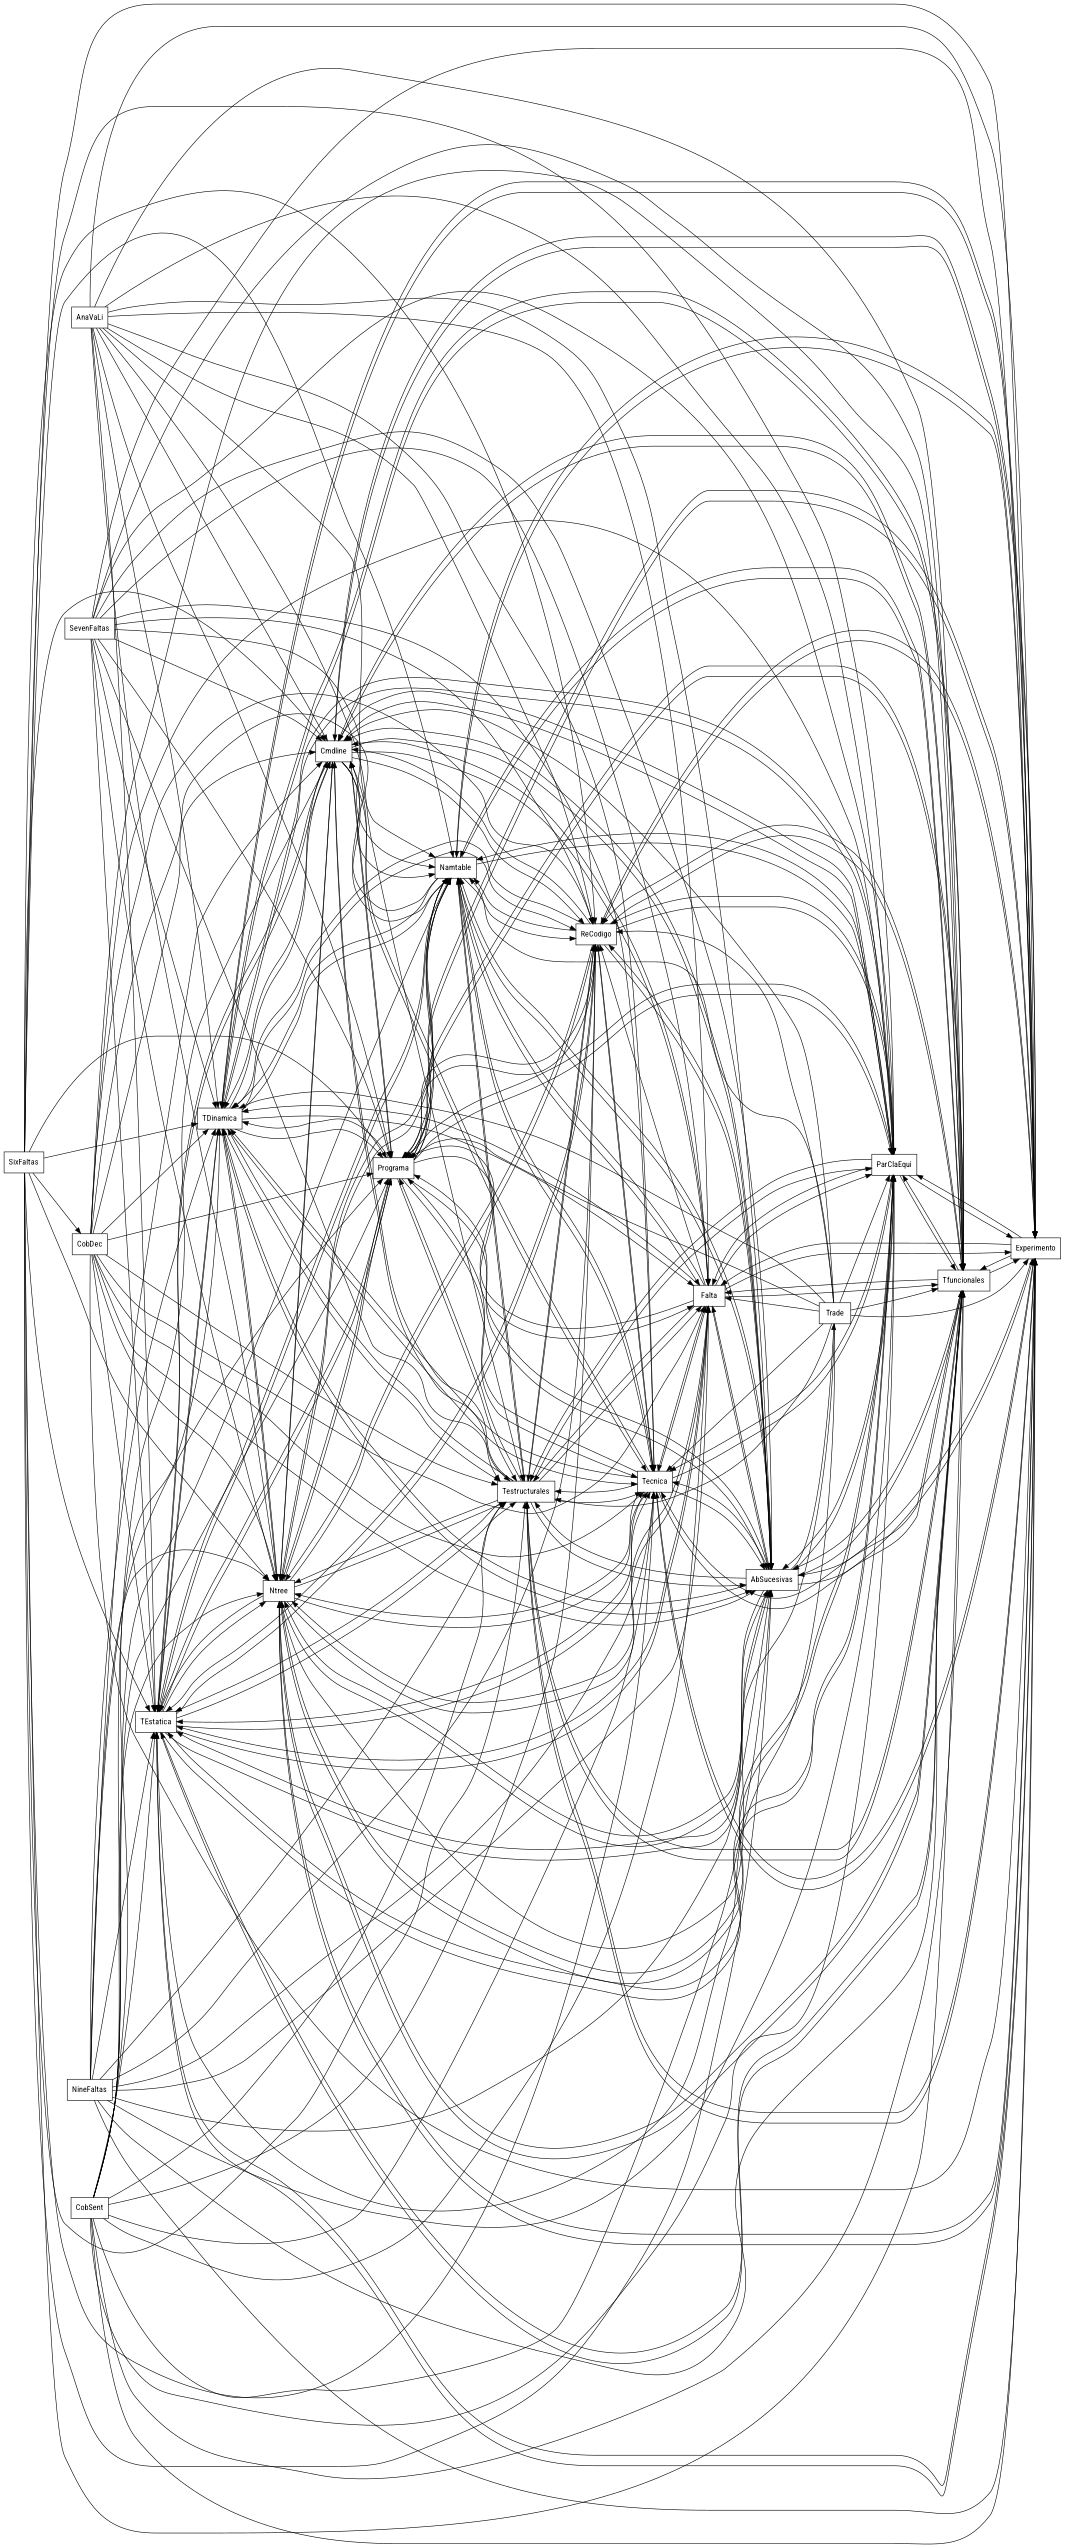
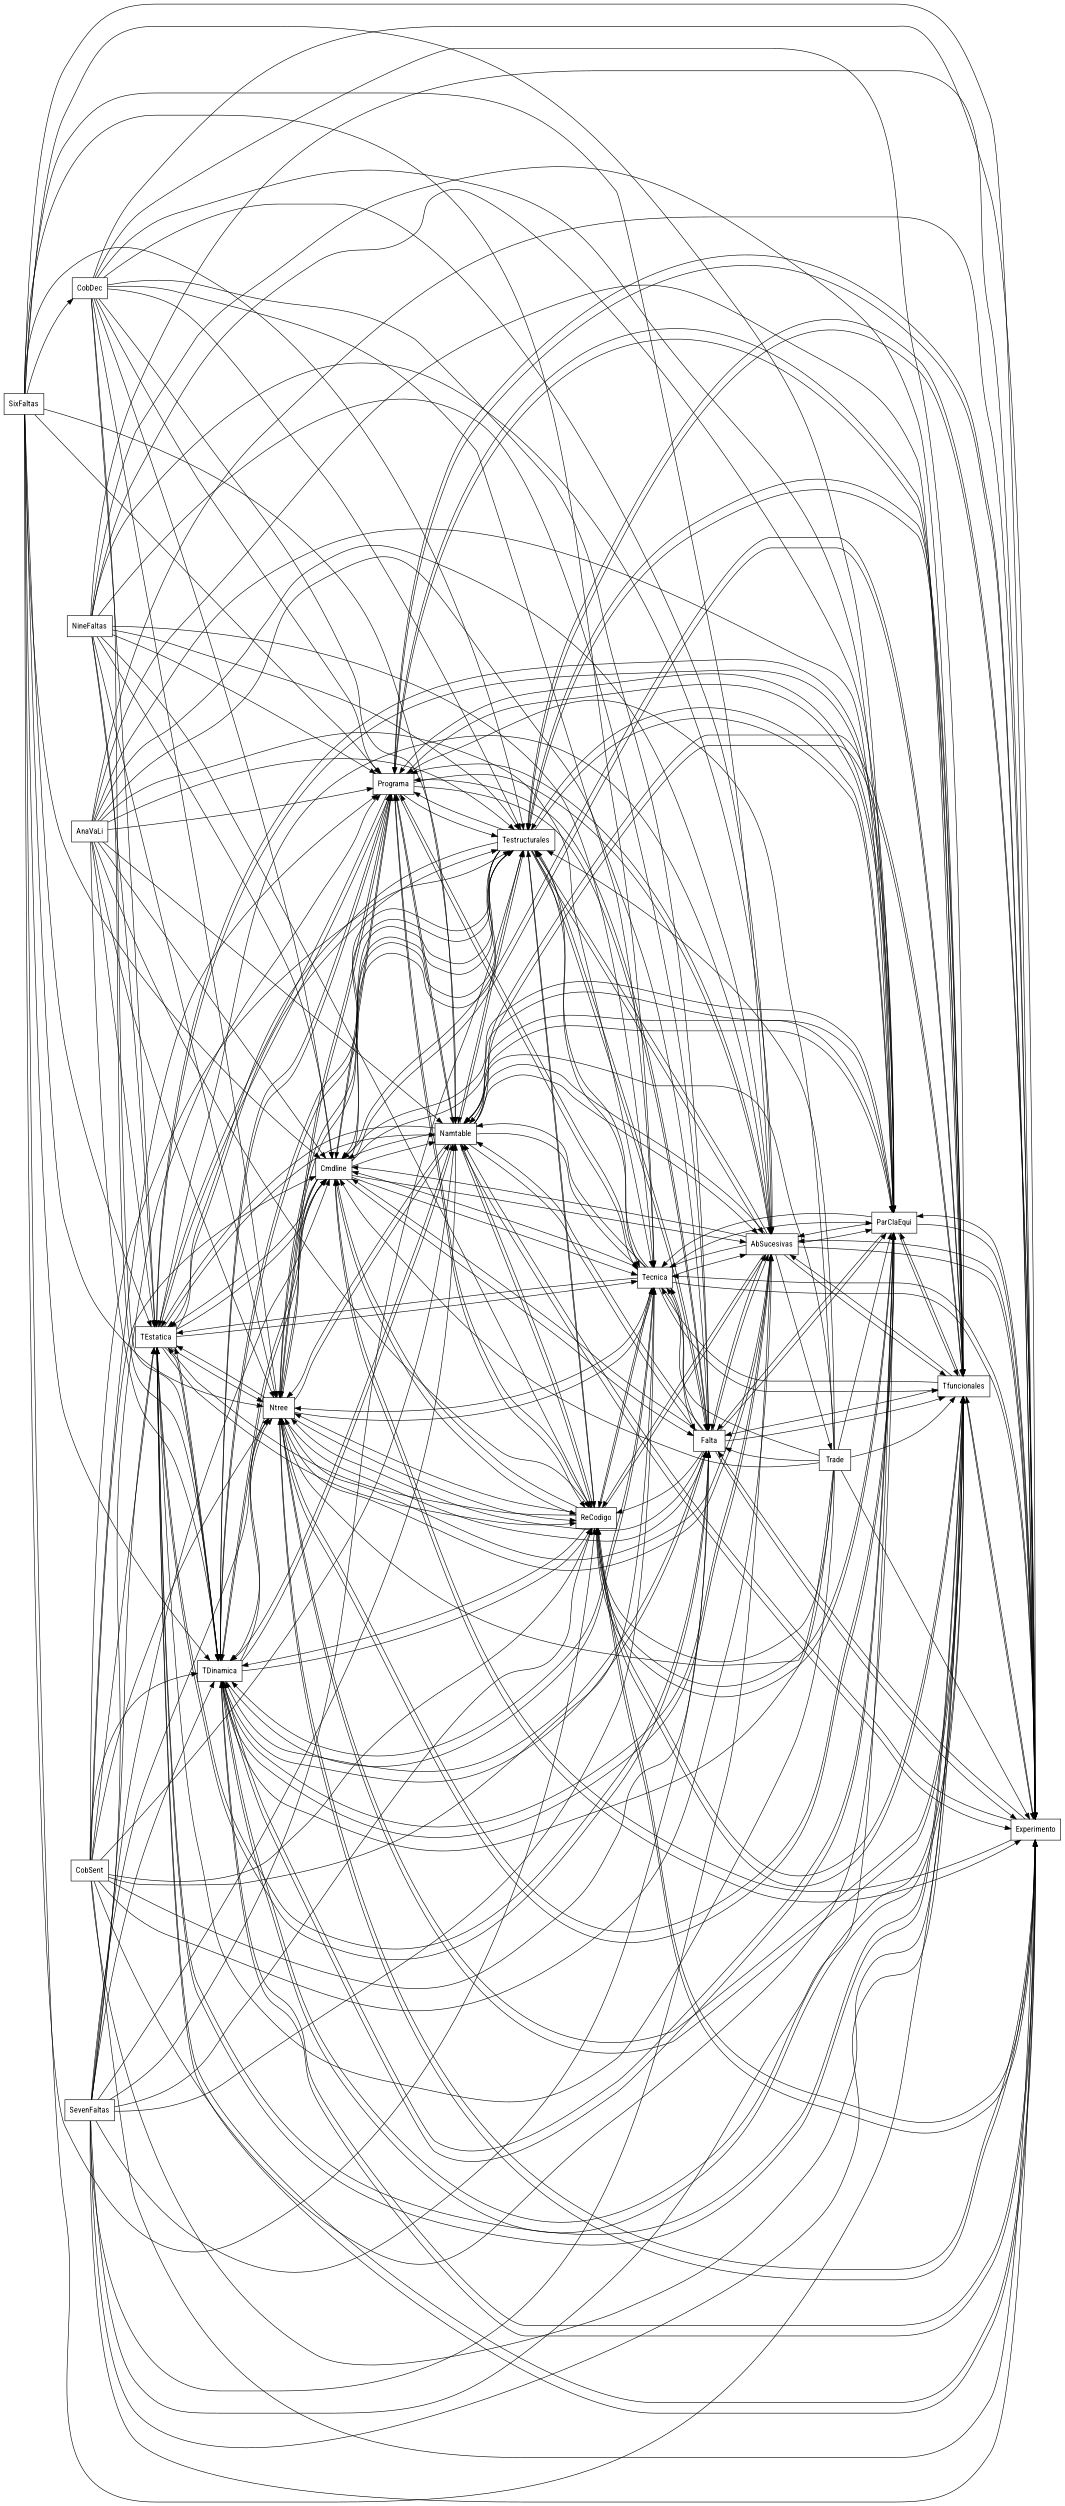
edge "CobDec" -> "ReCodigo": removed
edge "AbSucesivas" -> "TEstatica": removed
